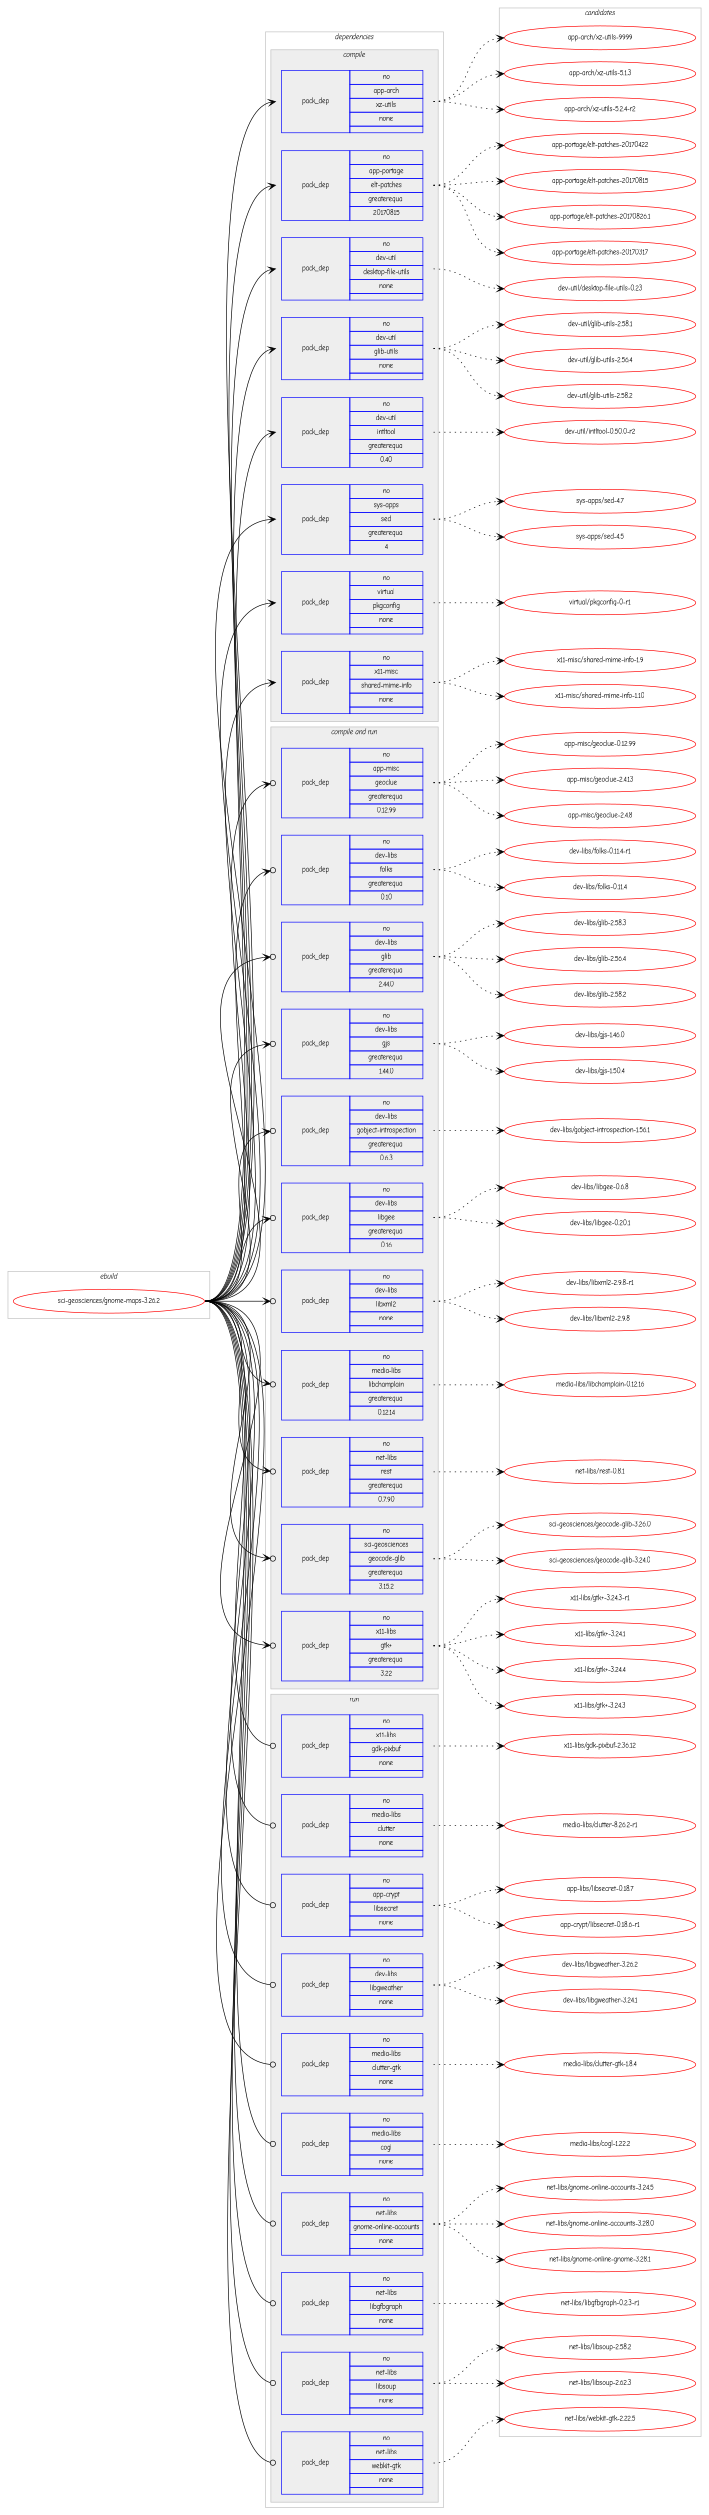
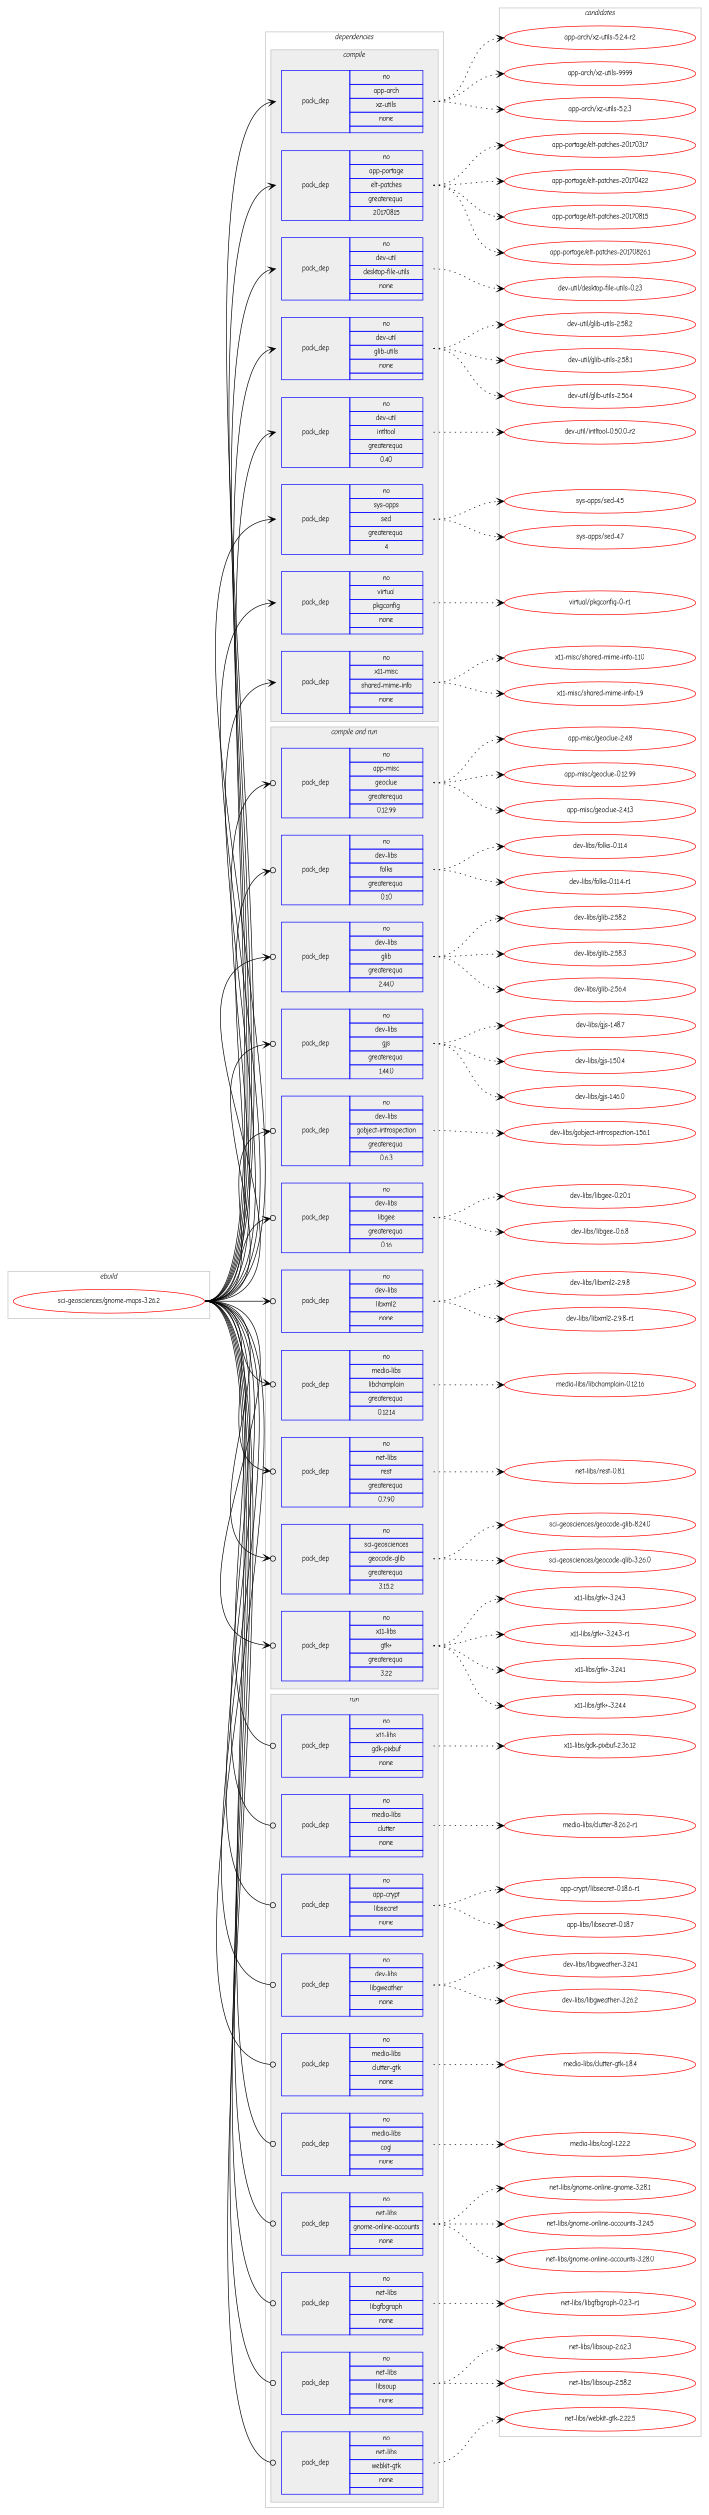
node "app-arch/xz-utils-5.1.3": label "app-arch/xz-utils-5.1.3" -> "app-arch/xz-utils-5.2.3"
node "dev-libs/gjs-1.48.7": added
node "sci-geosciences/geocode-glib-3.24.0": label "sci-geosciences/geocode-glib-3.24.0" -> "sci-geosciences/geocode-glib-8.24.0"
